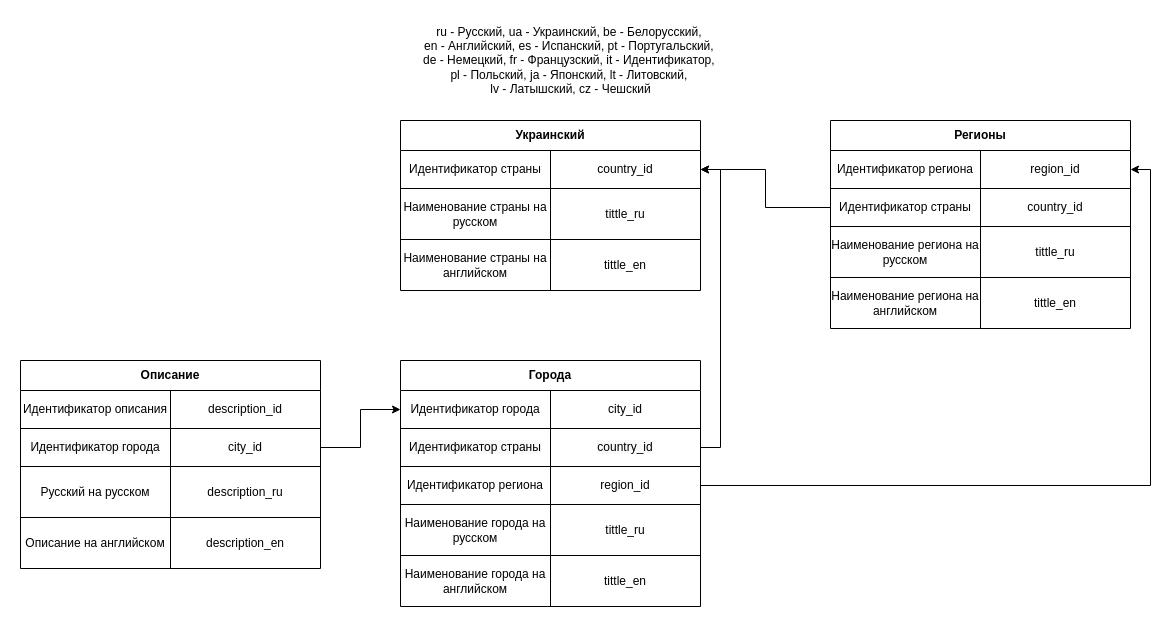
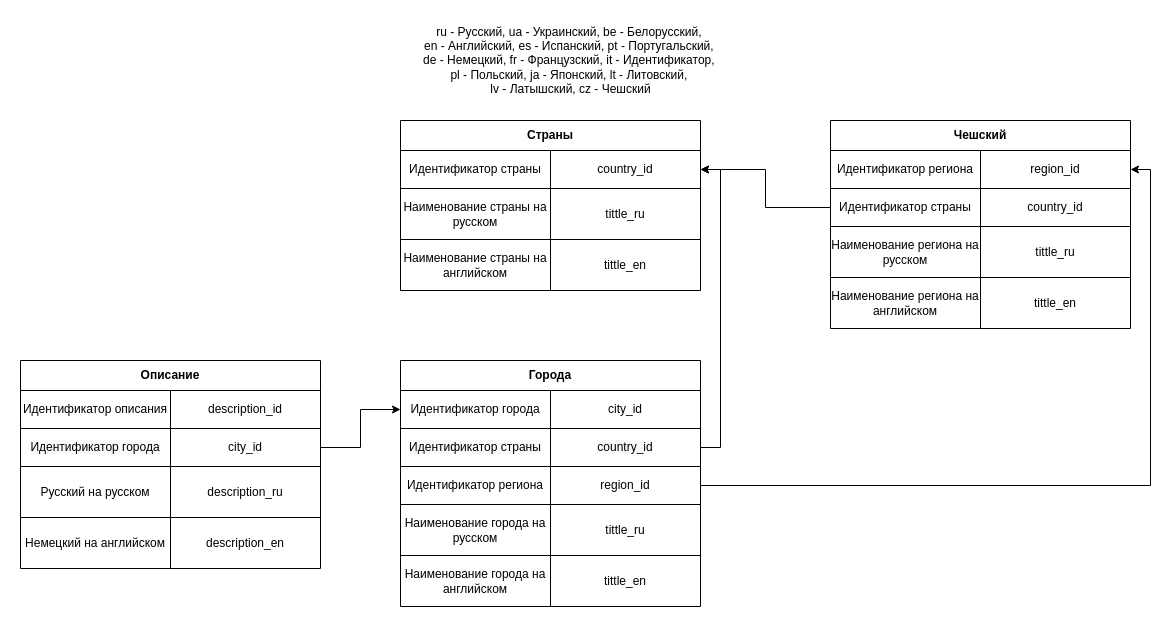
node "Украинский": label "Украинский" -> "Страны"
node "Регионы": label "Регионы" -> "Чешский"
node "Описание на английском": label "Описание на английском" -> "Немецкий на английском"
